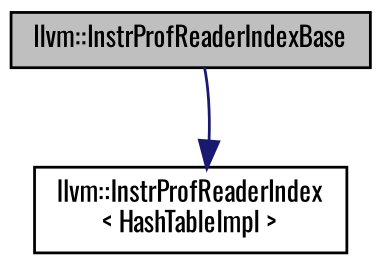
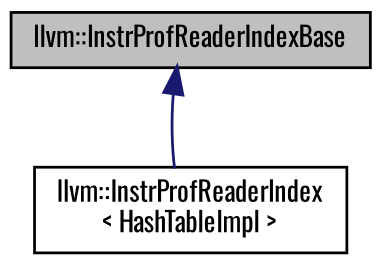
edge "llvm::InstrProfReaderIndexBase" -> "llvm::InstrProfReaderIndex < HashTableImpl >": reversed
